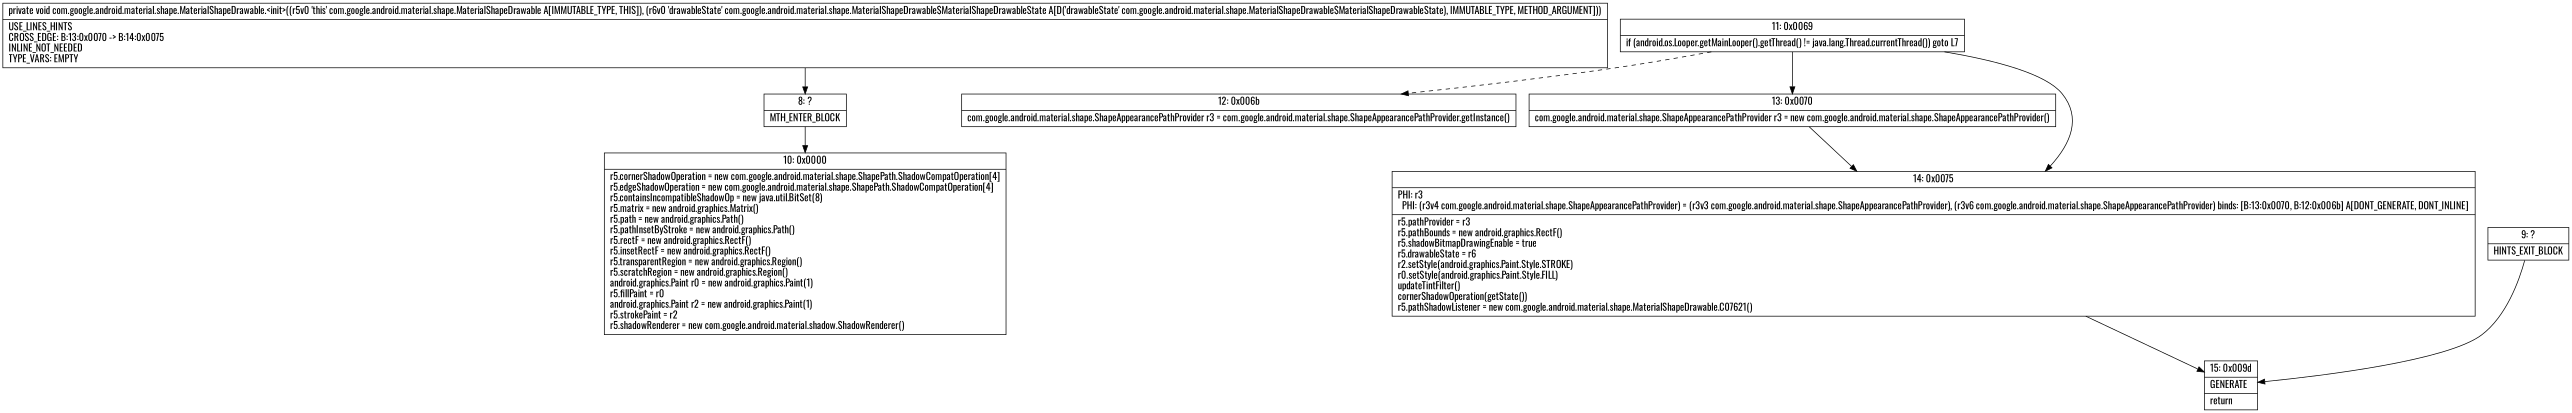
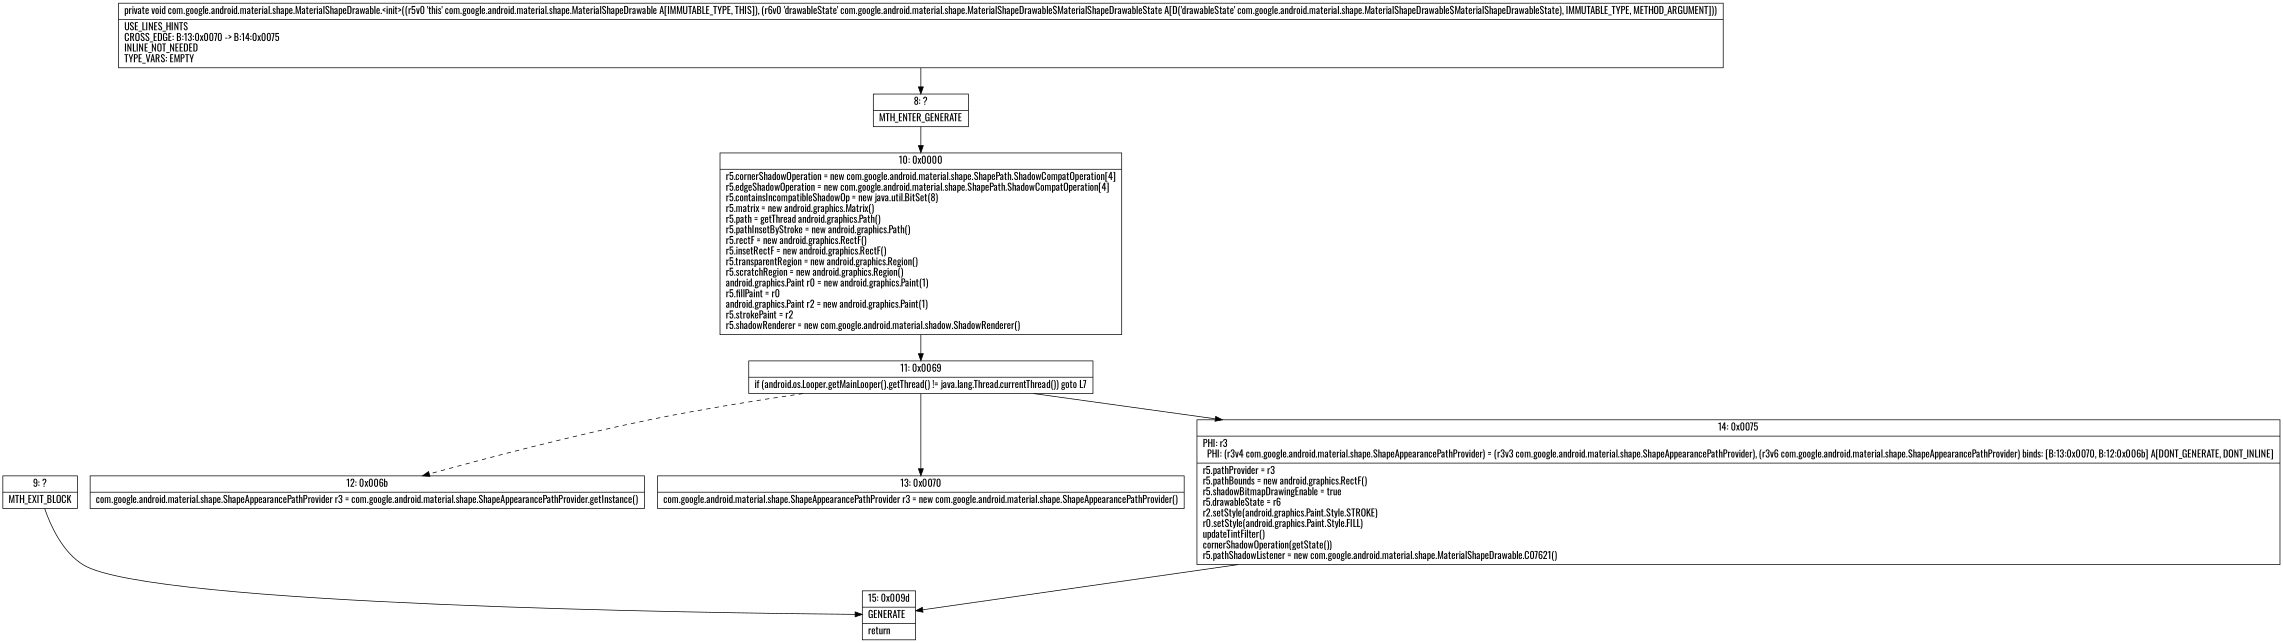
node "8: ?": text "MTH_ENTER_BLOCK" -> "MTH_ENTER_GENERATE"
edge "13: 0x0070" -> "14: 0x0075": removed
node "10: 0x0000": text "r5.path = new android.graphics.Path()" -> "r5.path = getThread android.graphics.Path()"
node "9: ?": text "HINTS_EXIT_BLOCK" -> "MTH_EXIT_BLOCK"
edge "10: 0x0000" -> "11: 0x0069": added
